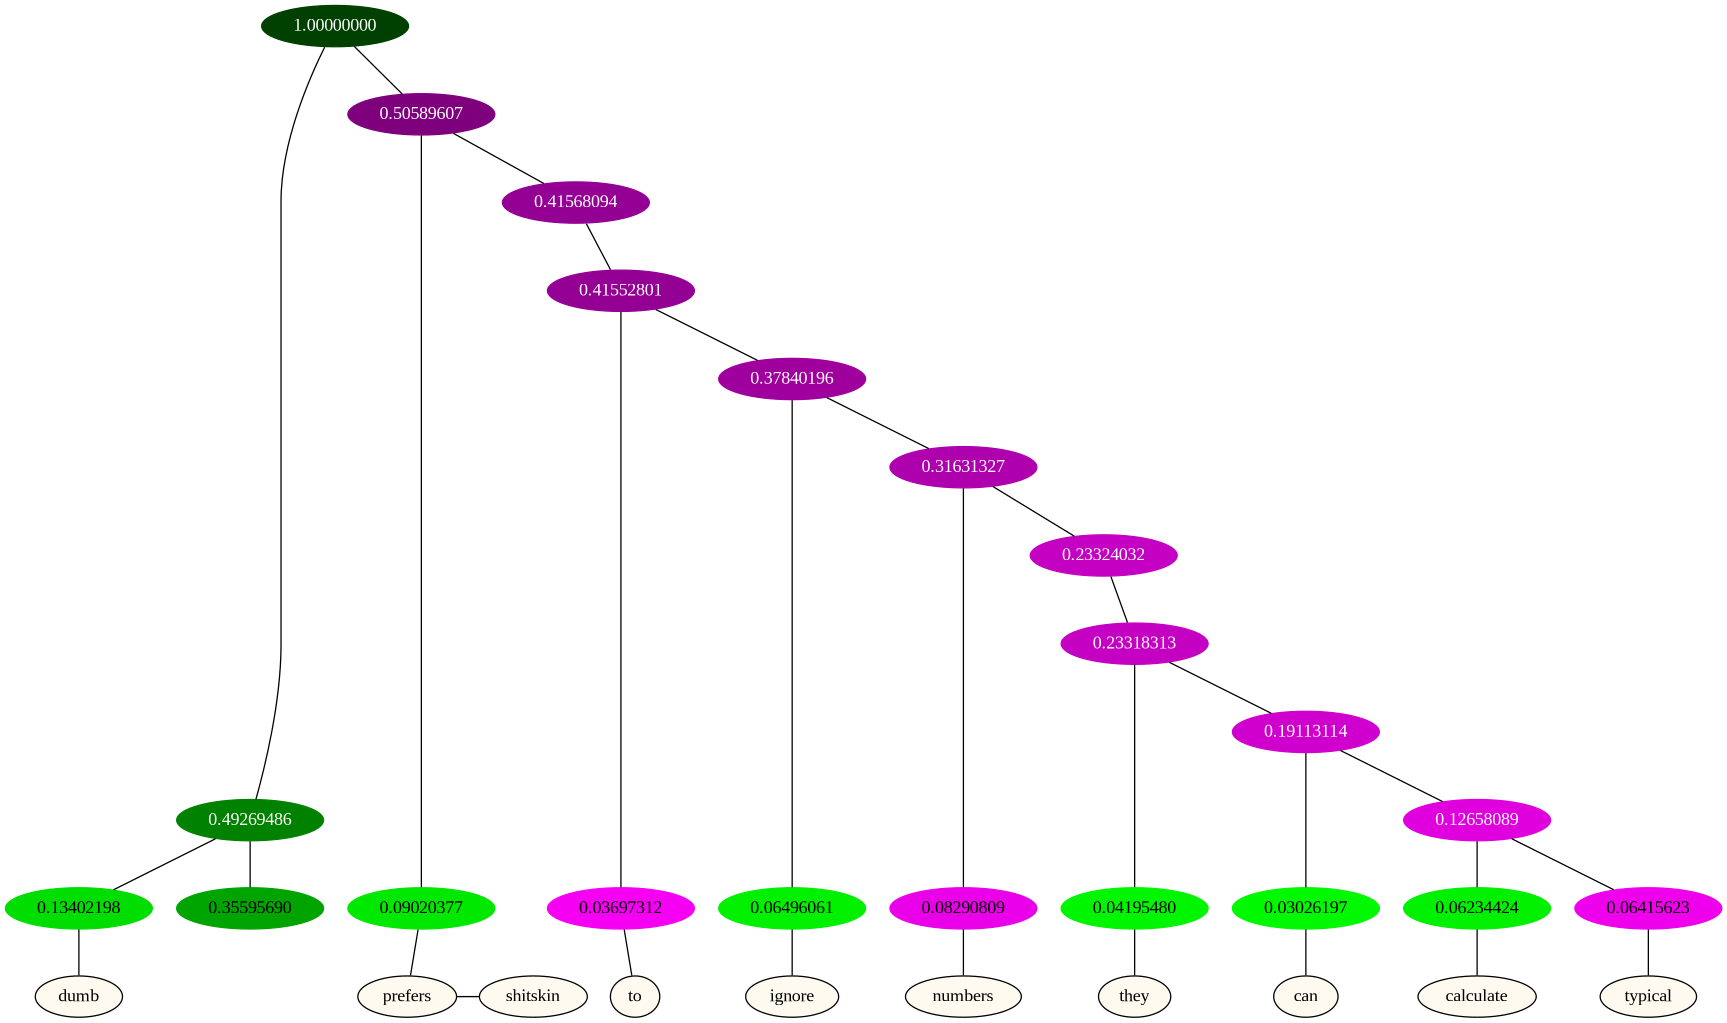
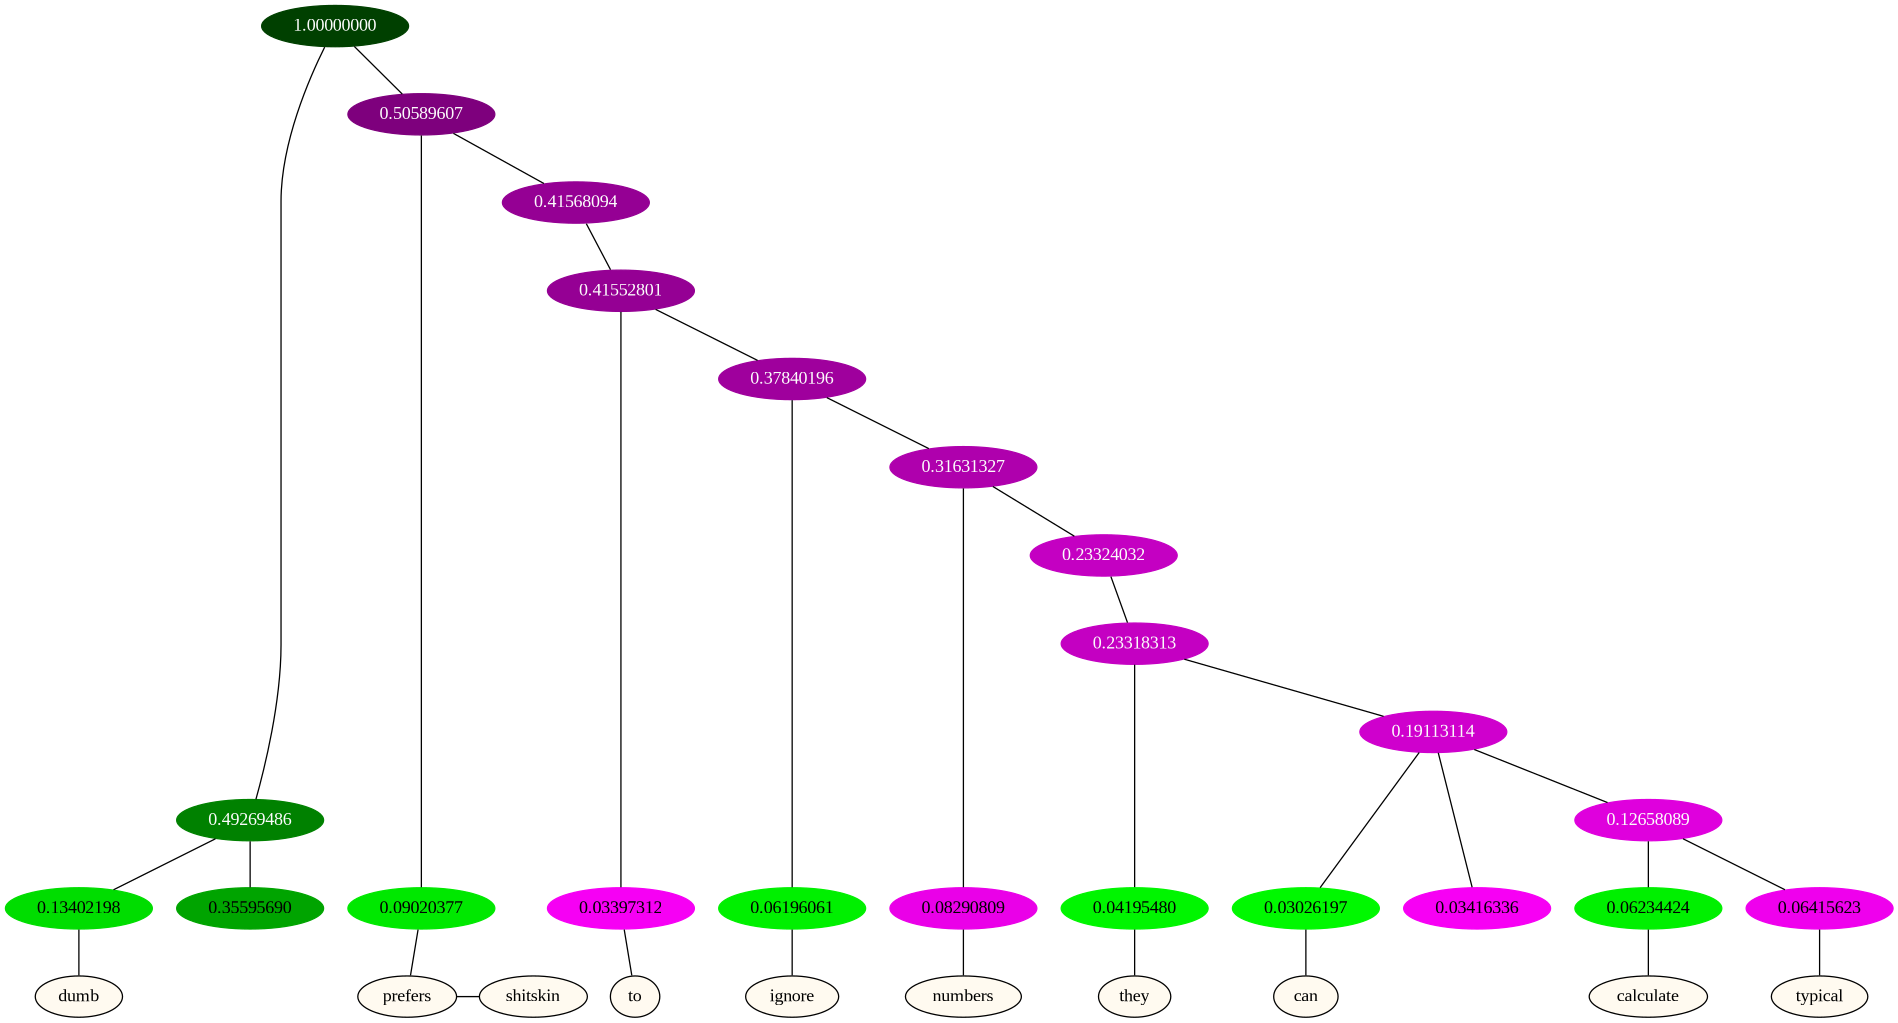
node "0.03697312": label "0.03697312" -> "0.03397312"
node "0.06496061": label "0.06496061" -> "0.06196061"
node "0.03416336": added
